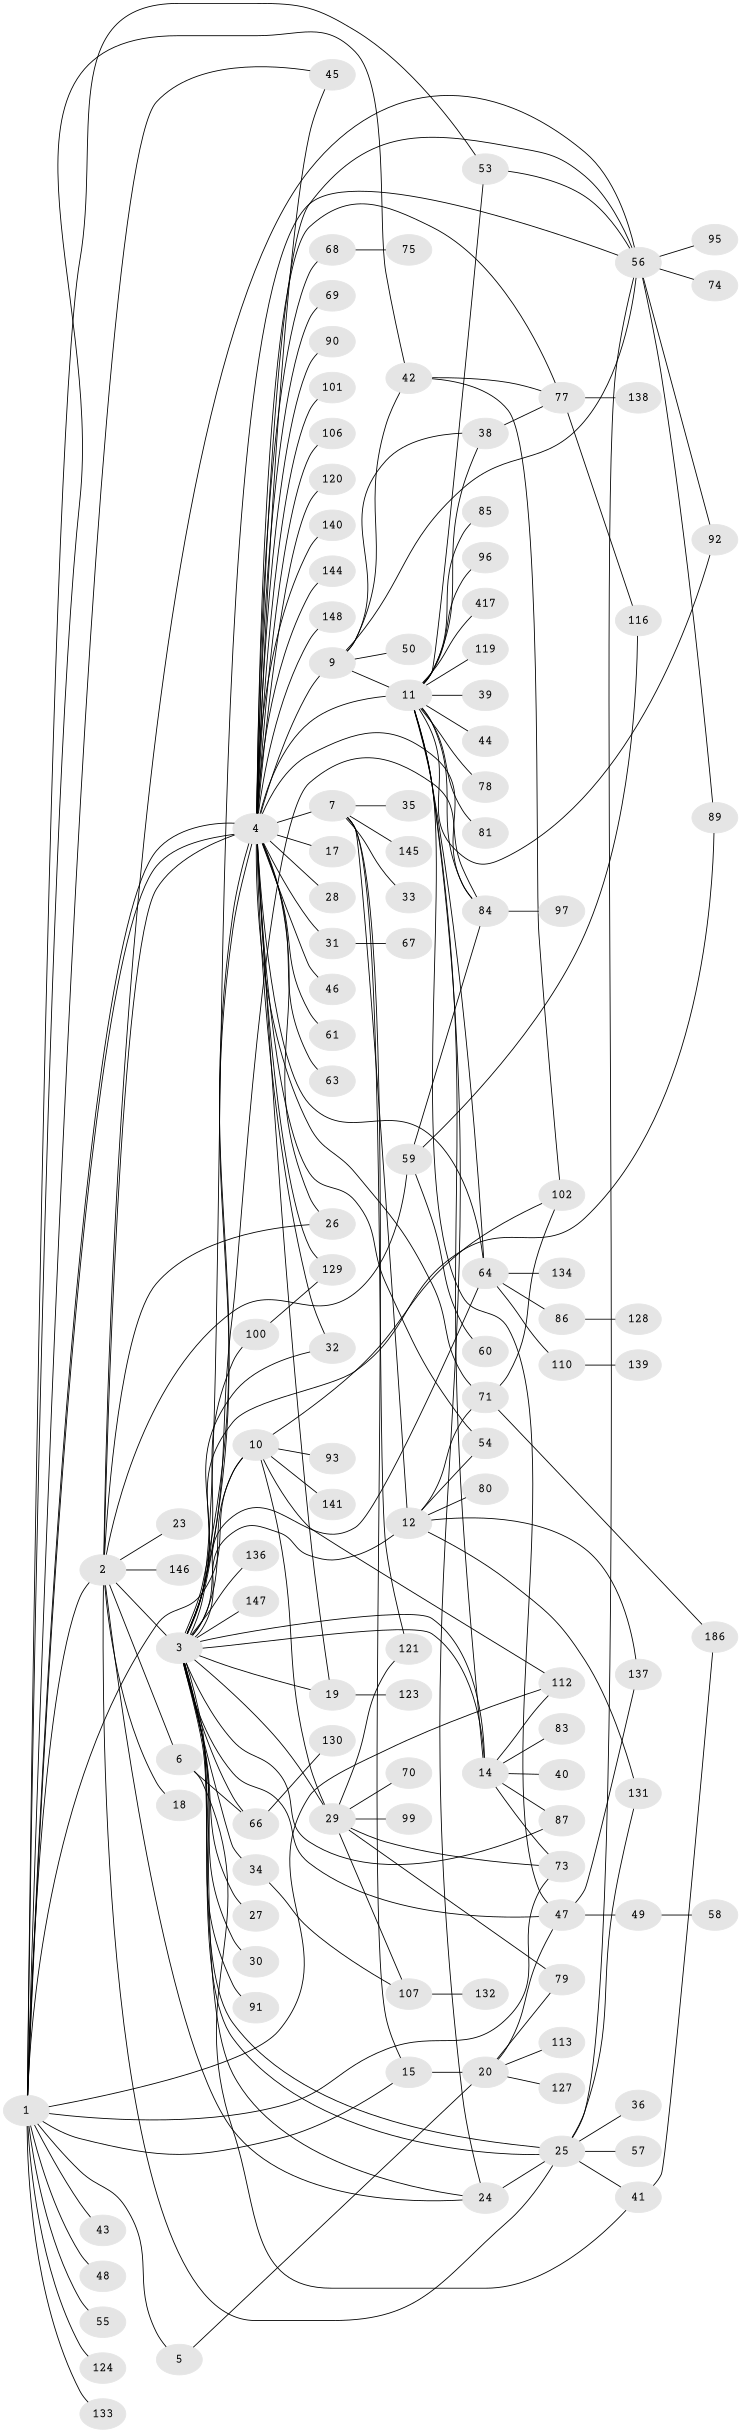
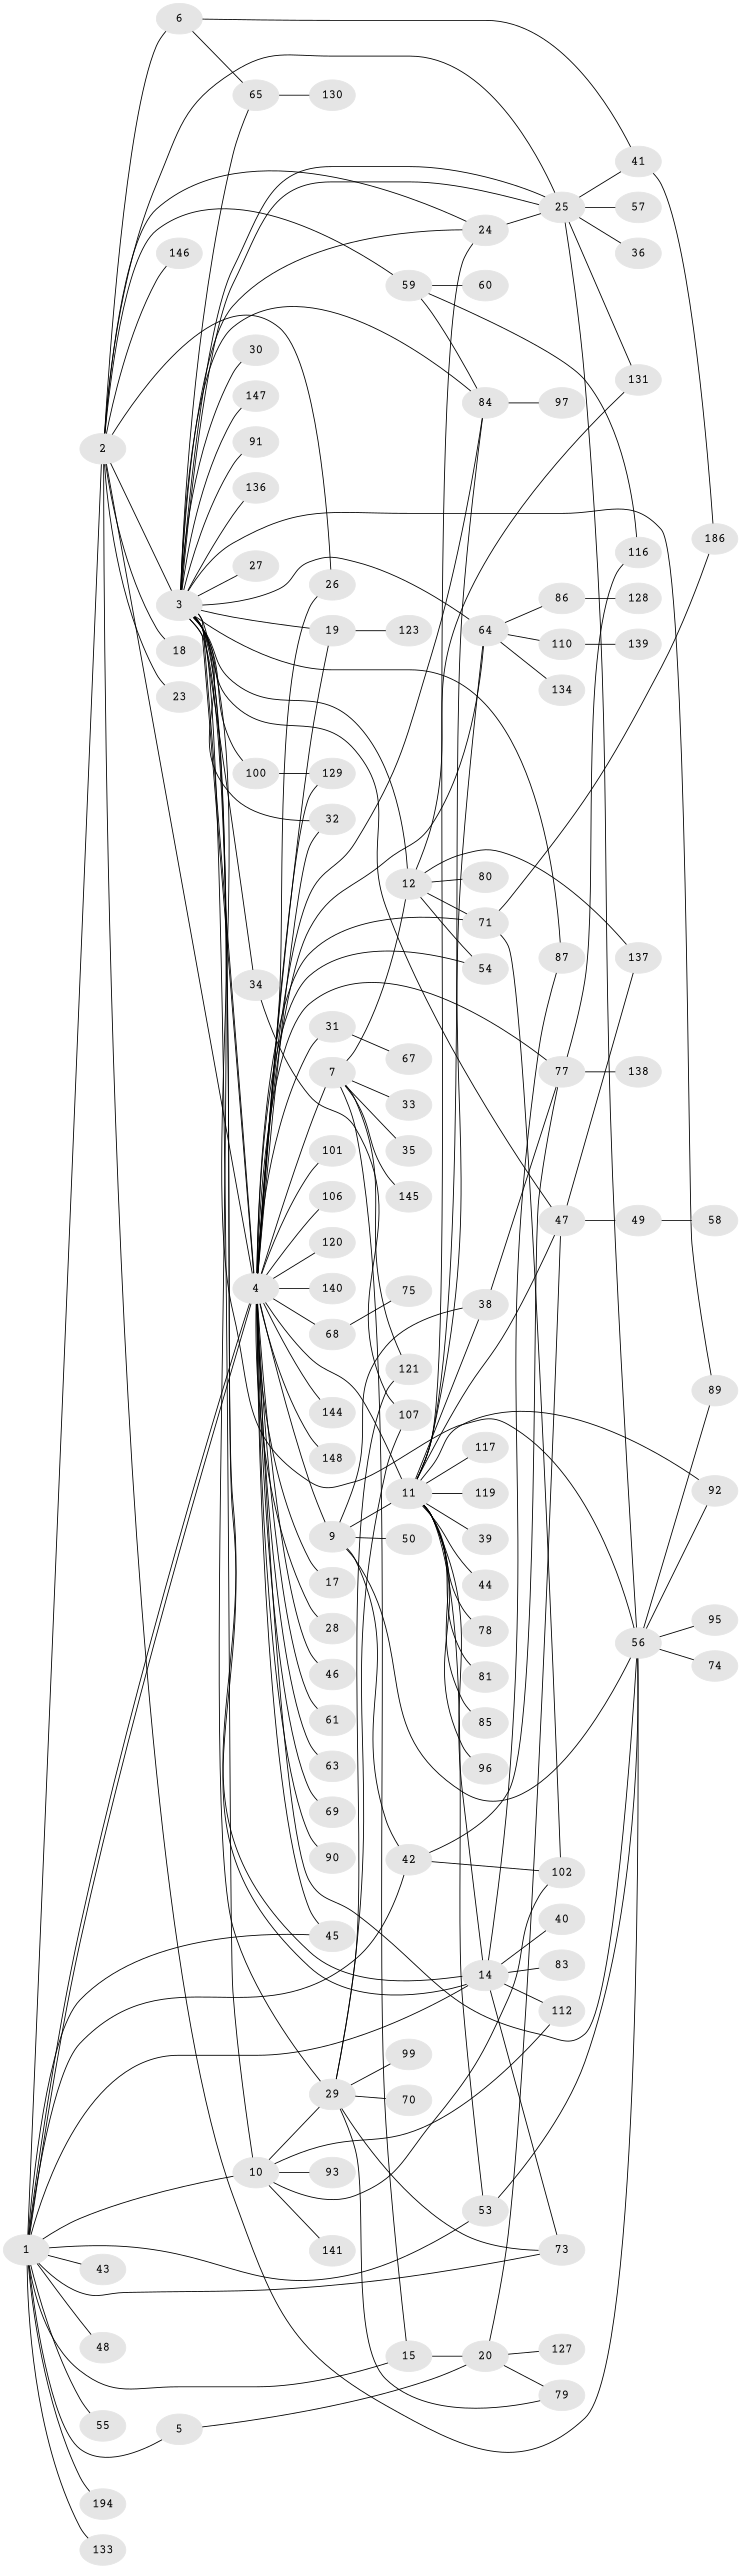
node "417": label "417" -> "117"
node "66": label "66" -> "65"
edge "112" -- "1": now "14" -- "1"
node "132": removed
node "113": removed
node "124": label "124" -> "194"
